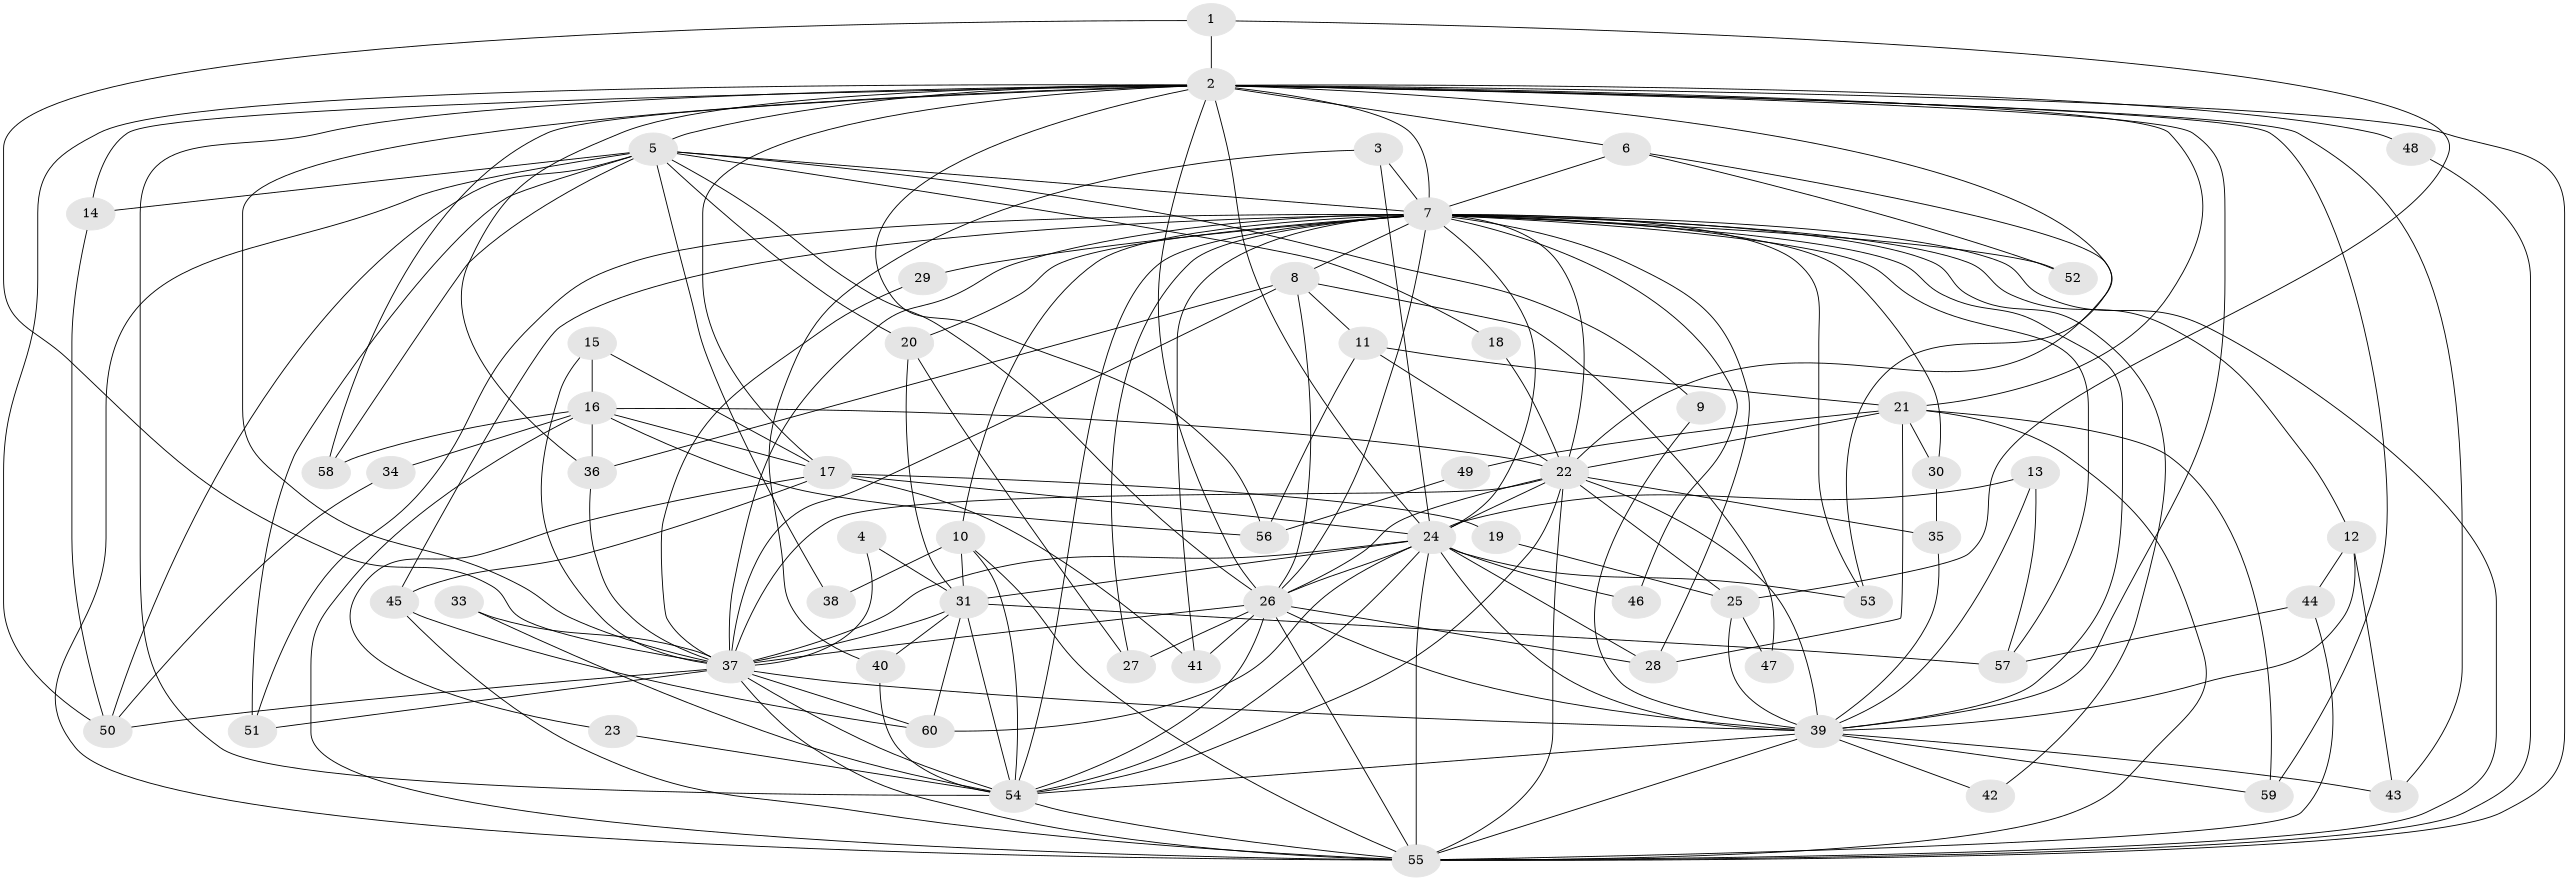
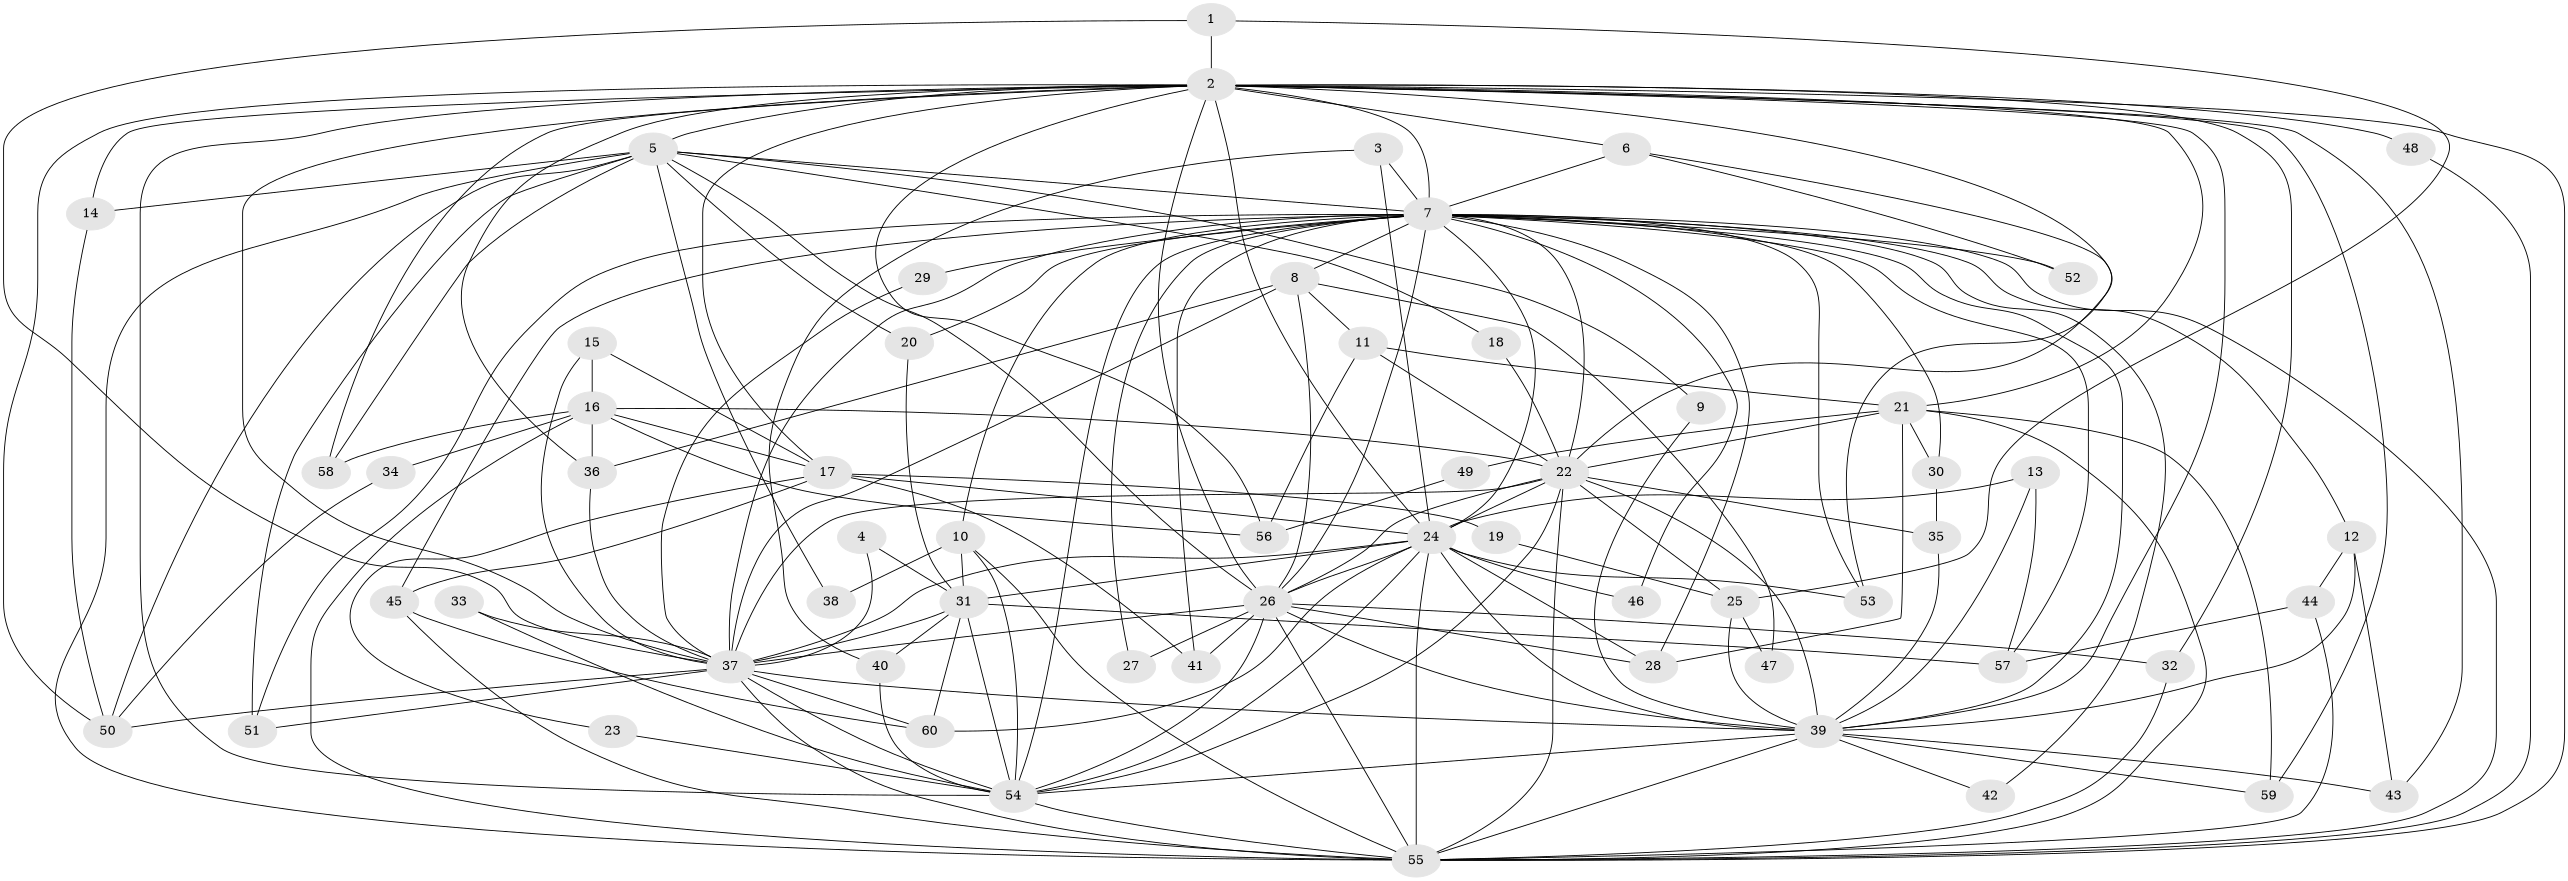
edge "20" -- "27": removed
node "32": added
